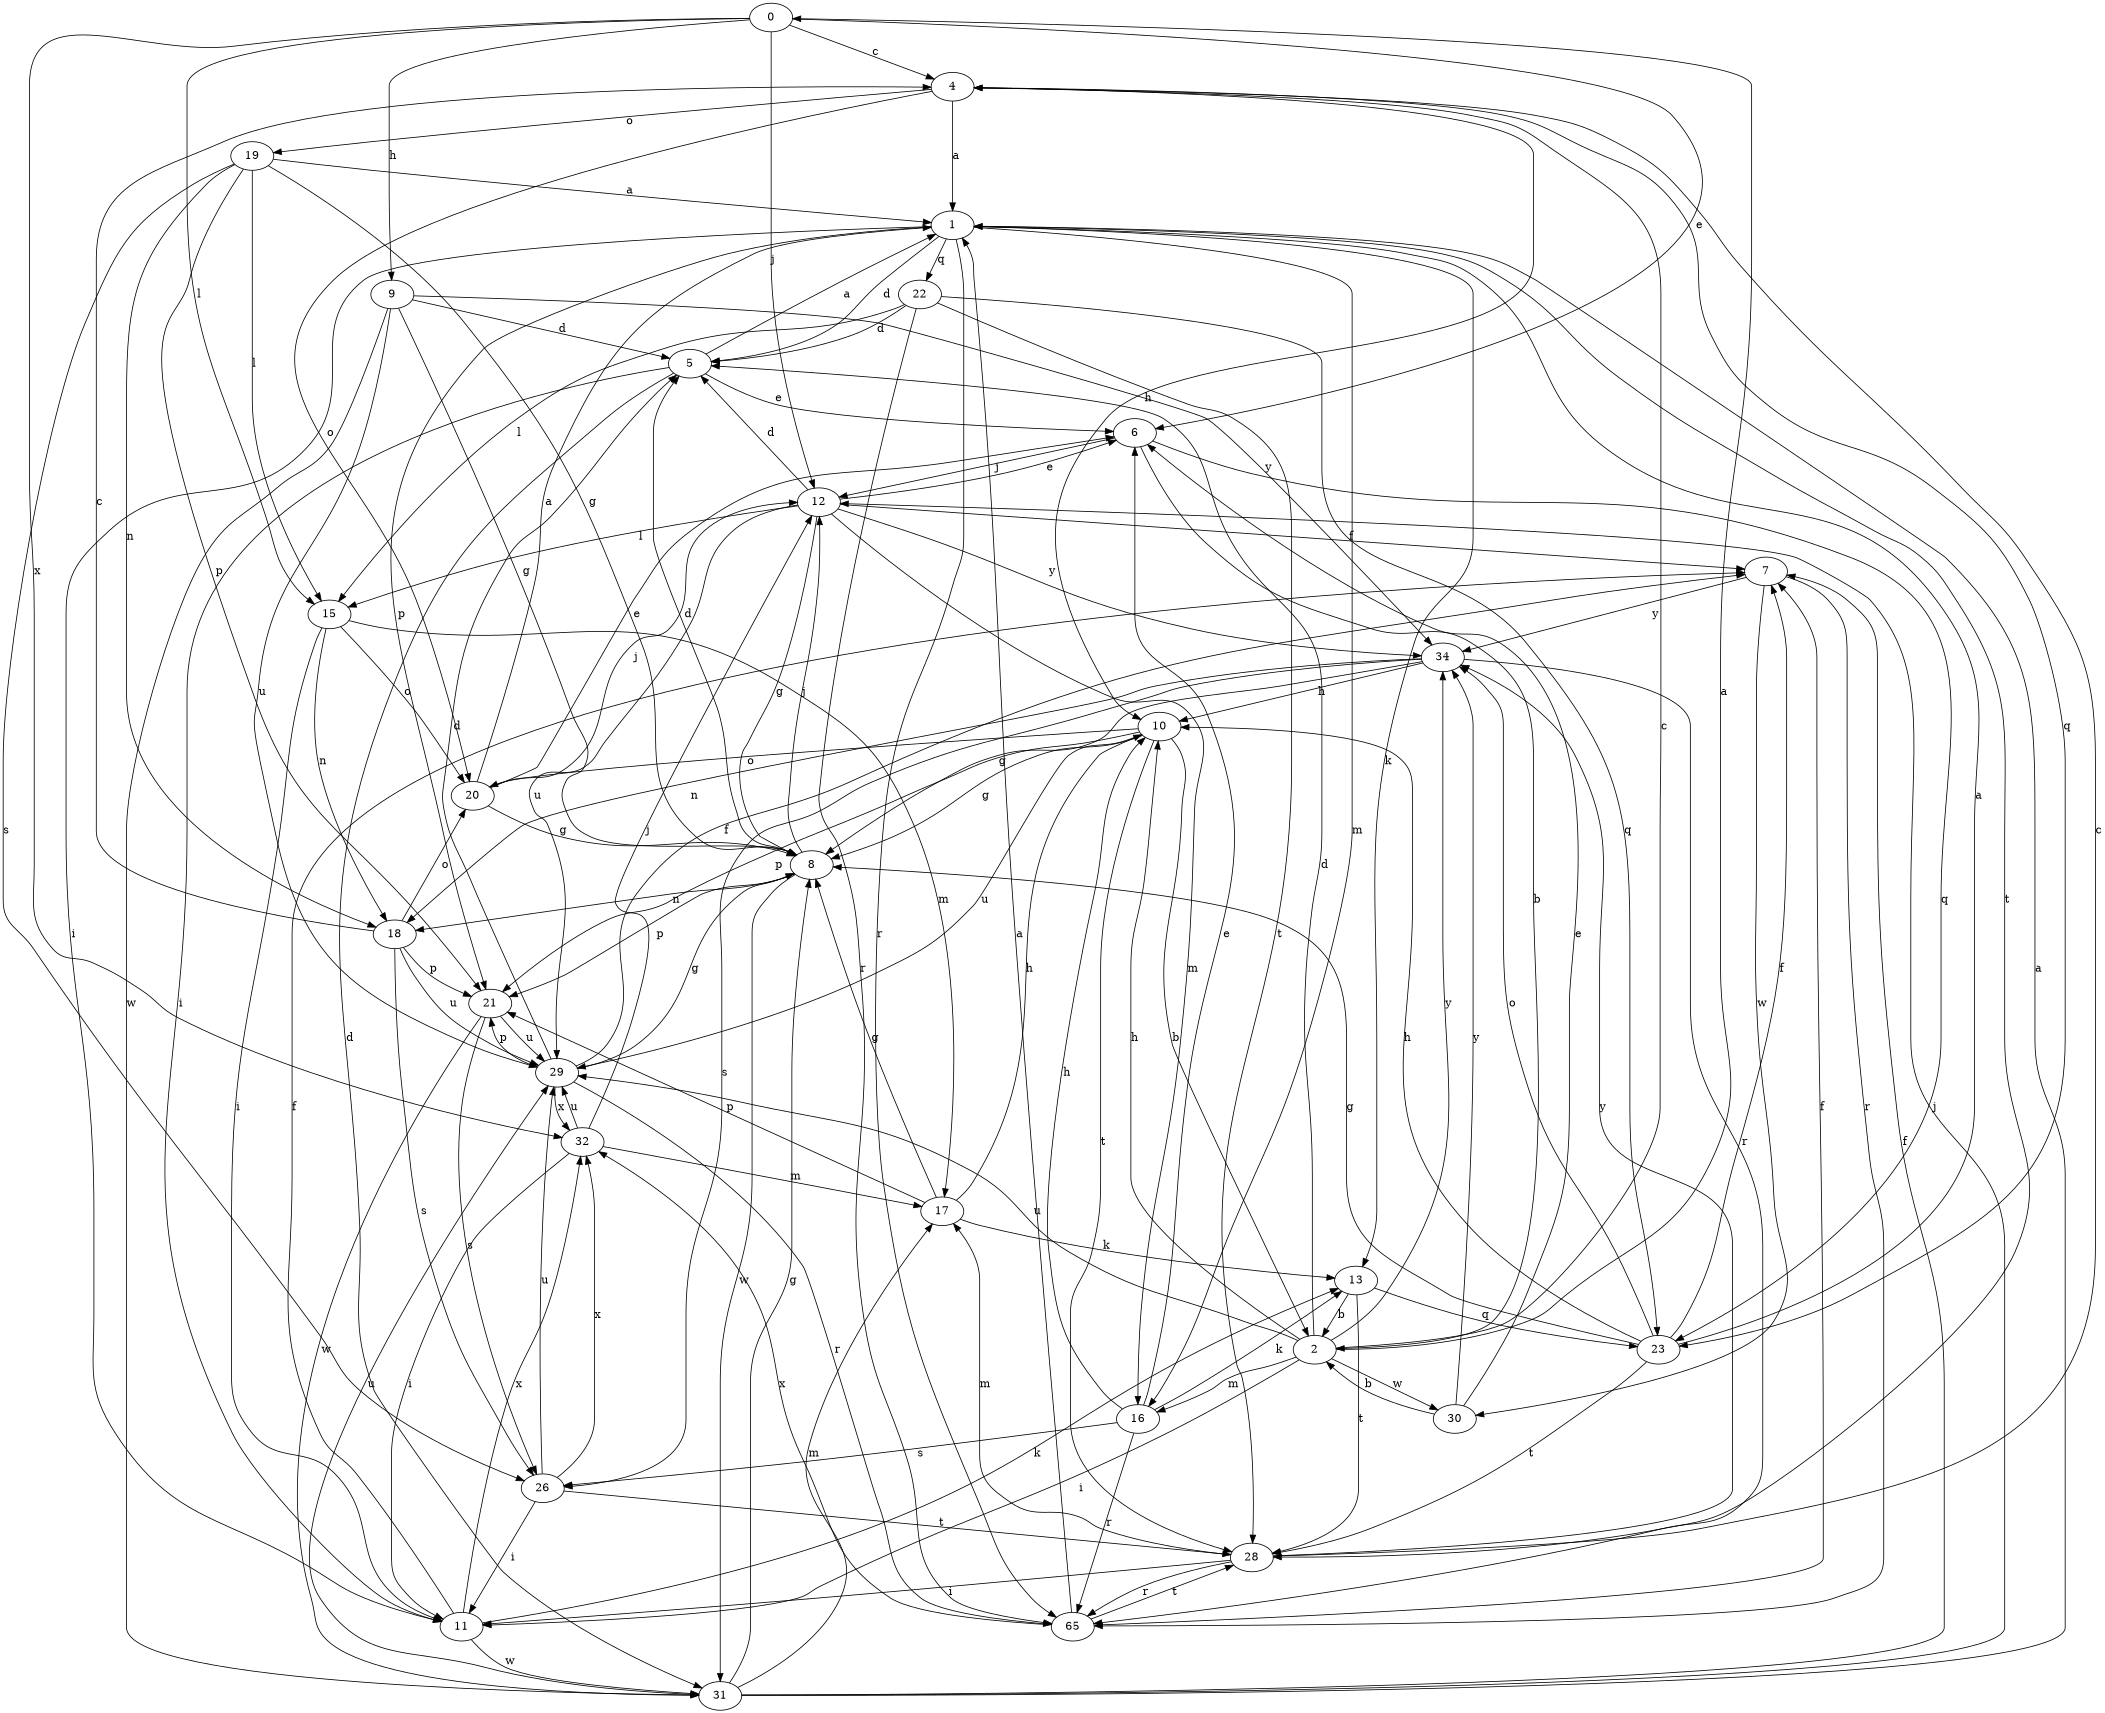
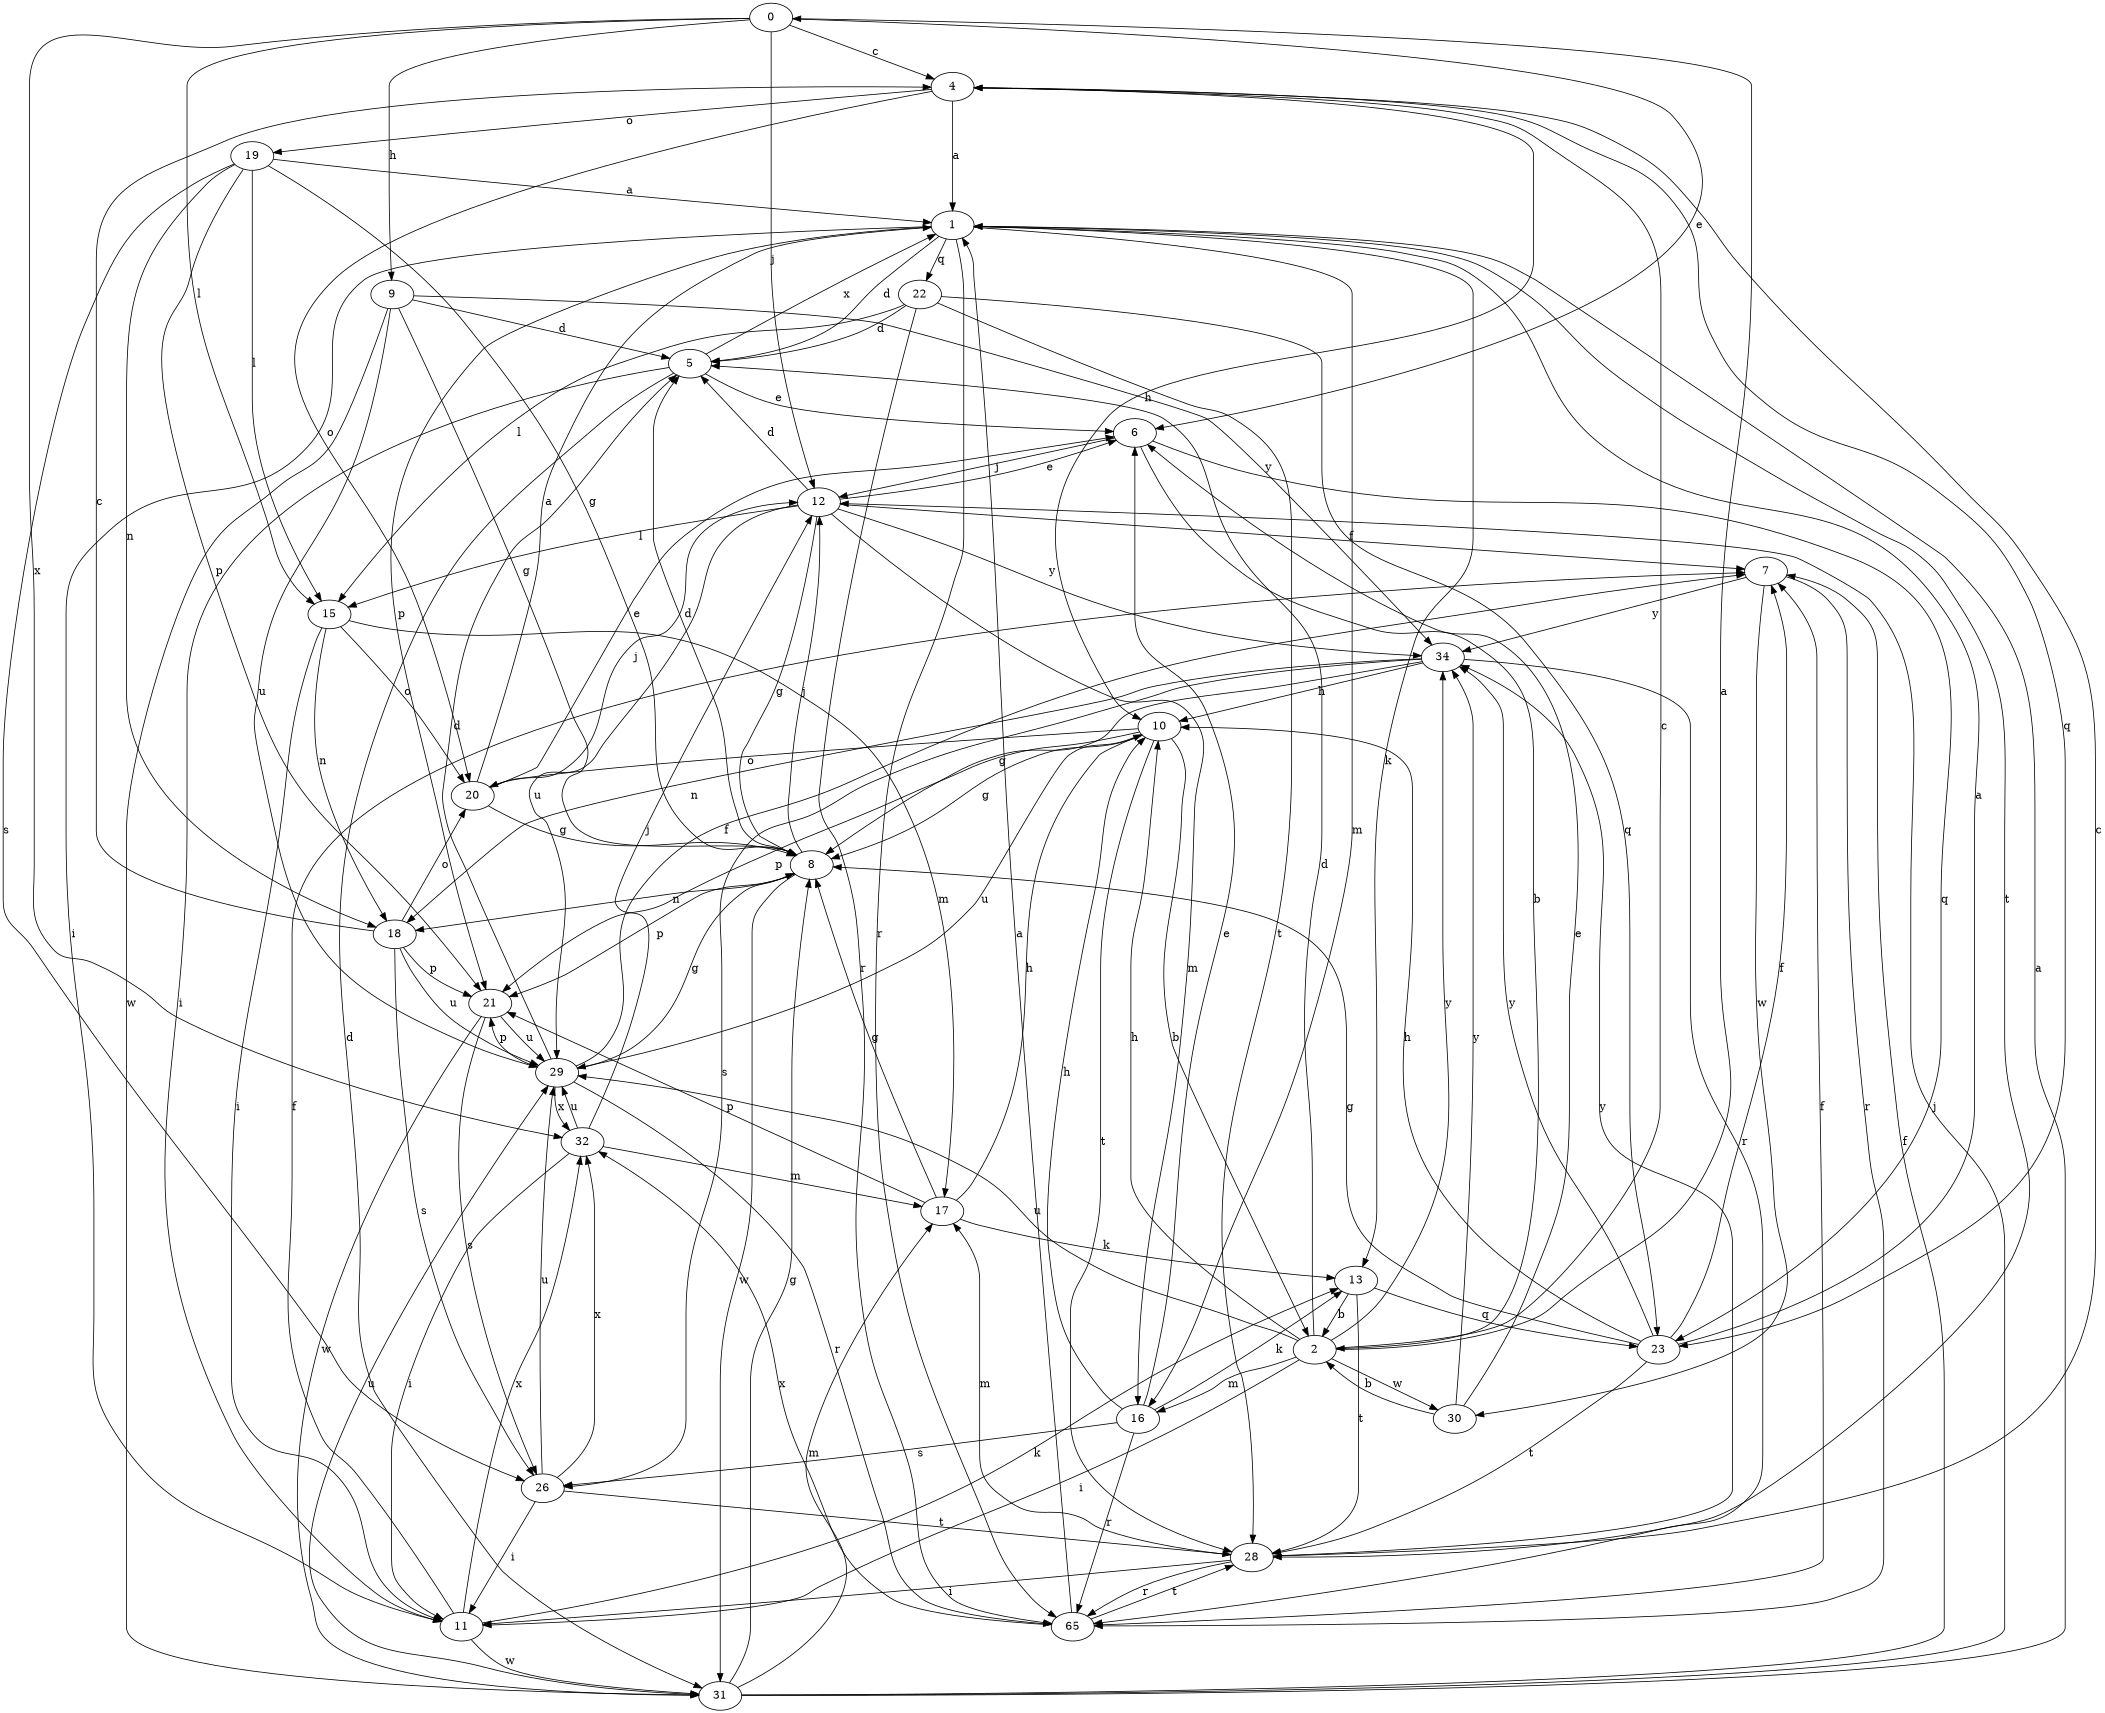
edge "5" -> "1": label "a" -> "x"
edge "23" -> "34": label "o" -> "y"
